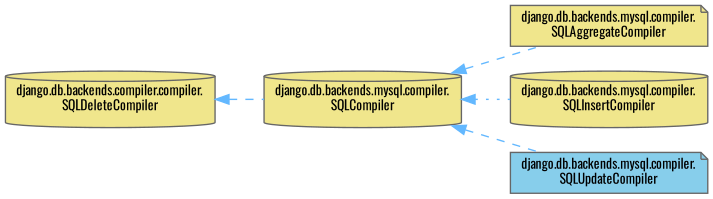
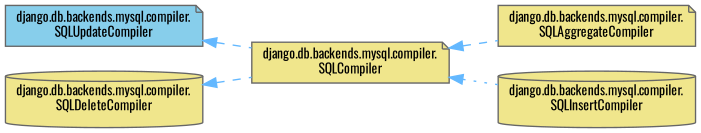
node "django.db.backends.compiler.compiler. SQLDeleteCompiler": label "django.db.backends.compiler.compiler. SQLDeleteCompiler" -> "django.db.backends.mysql.compiler. SQLDeleteCompiler"
node "django.db.backends.mysql.compiler. SQLCompiler": shape cylinder -> note
edge "django.db.backends.mysql.compiler. SQLUpdateCompiler" -> "django.db.backends.mysql.compiler. SQLCompiler": reversed
